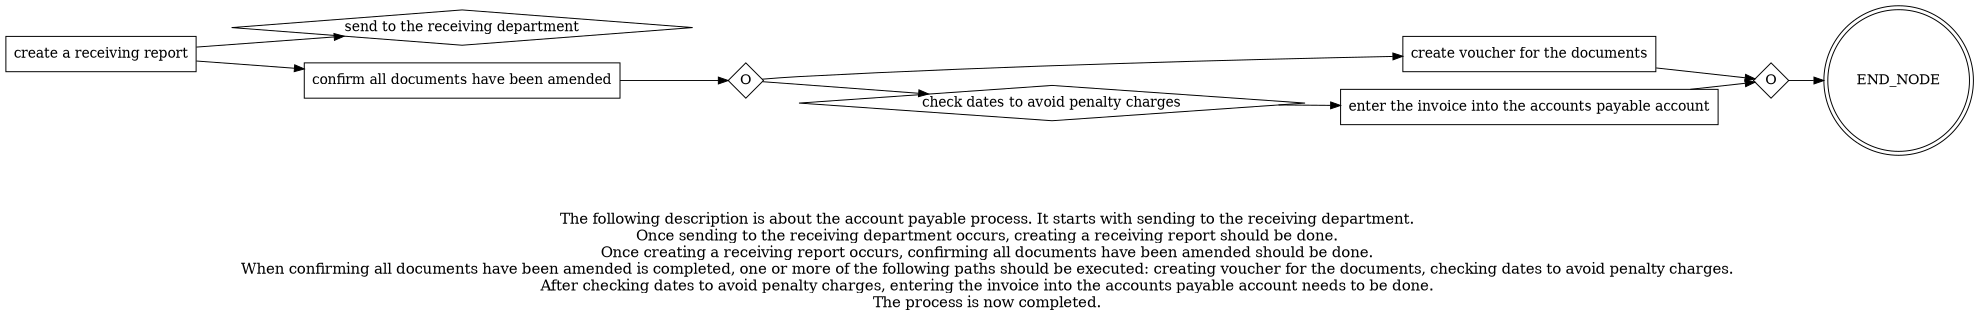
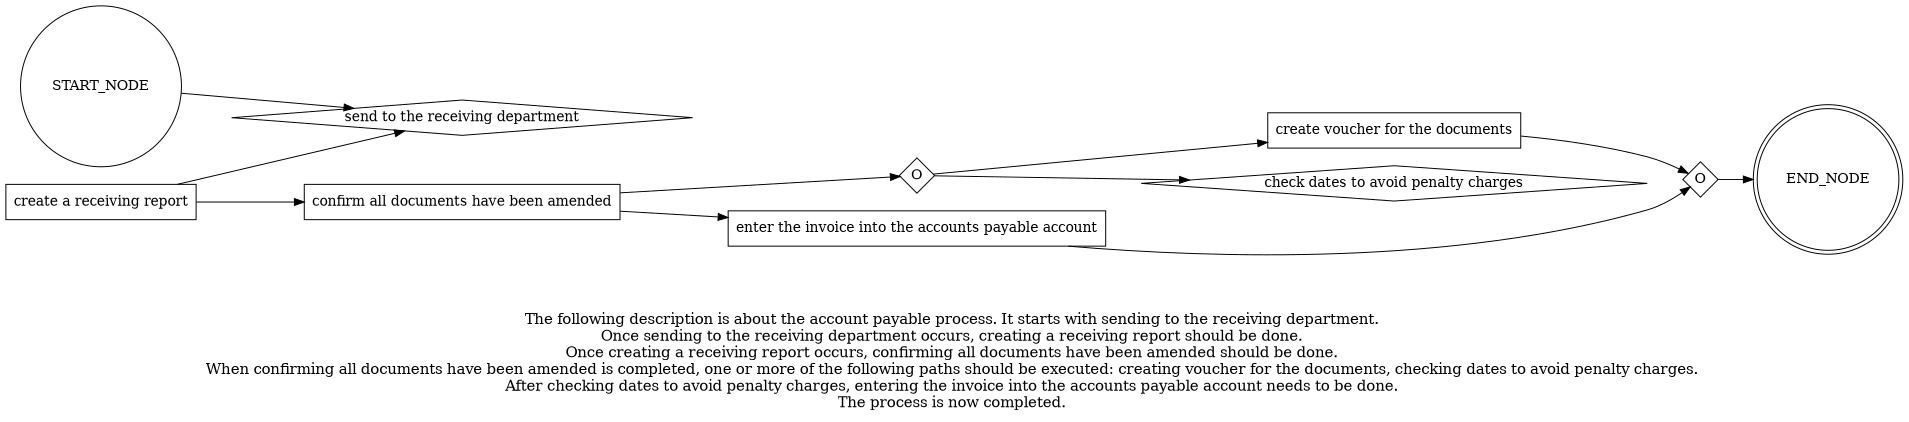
node "START_NODE": added
edge "check dates to avoid penalty charges" -> "enter the invoice into the accounts payable account": now "confirm all documents have been amended" -> "enter the invoice into the accounts payable account"
